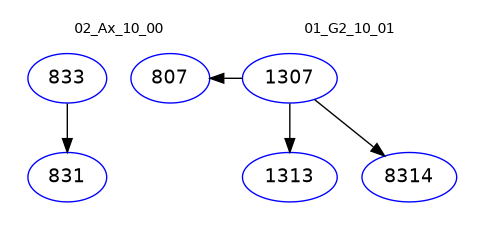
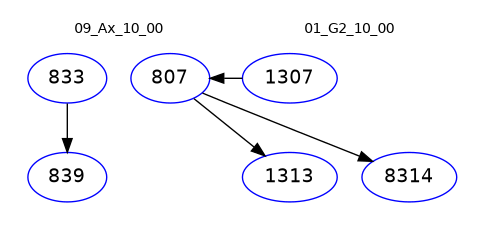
cluster "02_Ax_10_00": label "02_Ax_10_00" -> "09_Ax_10_00"
cluster "01_G2_10_01": label "01_G2_10_01" -> "01_G2_10_00"
edge "1307" -> "1313": now "807" -> "1313"
edge "1307" -> "8314": now "807" -> "8314"
node "831": label "831" -> "839"
